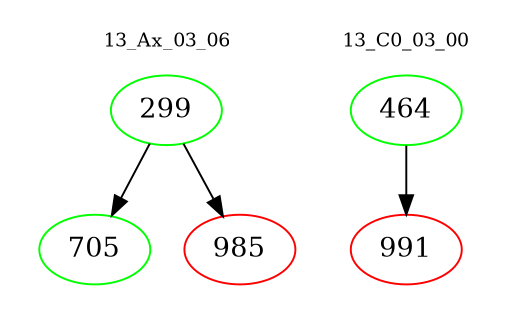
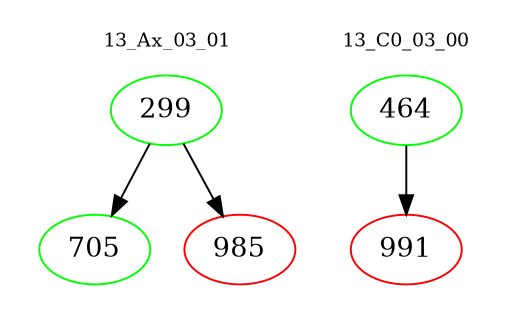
cluster "13_Ax_03_06": label "13_Ax_03_06" -> "13_Ax_03_01"
